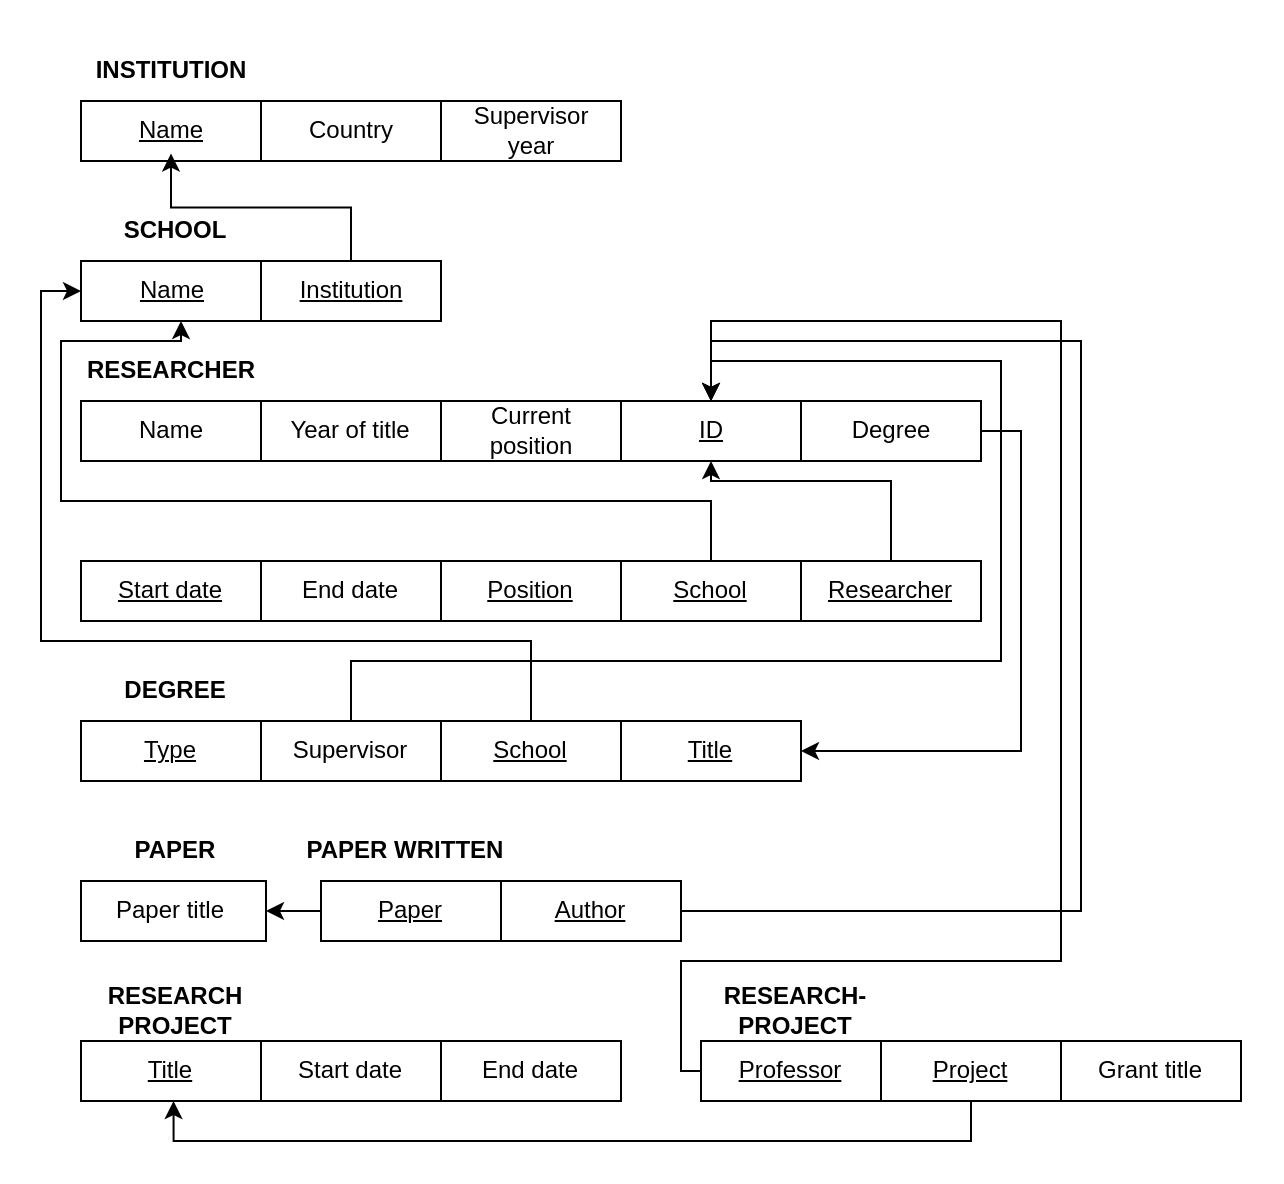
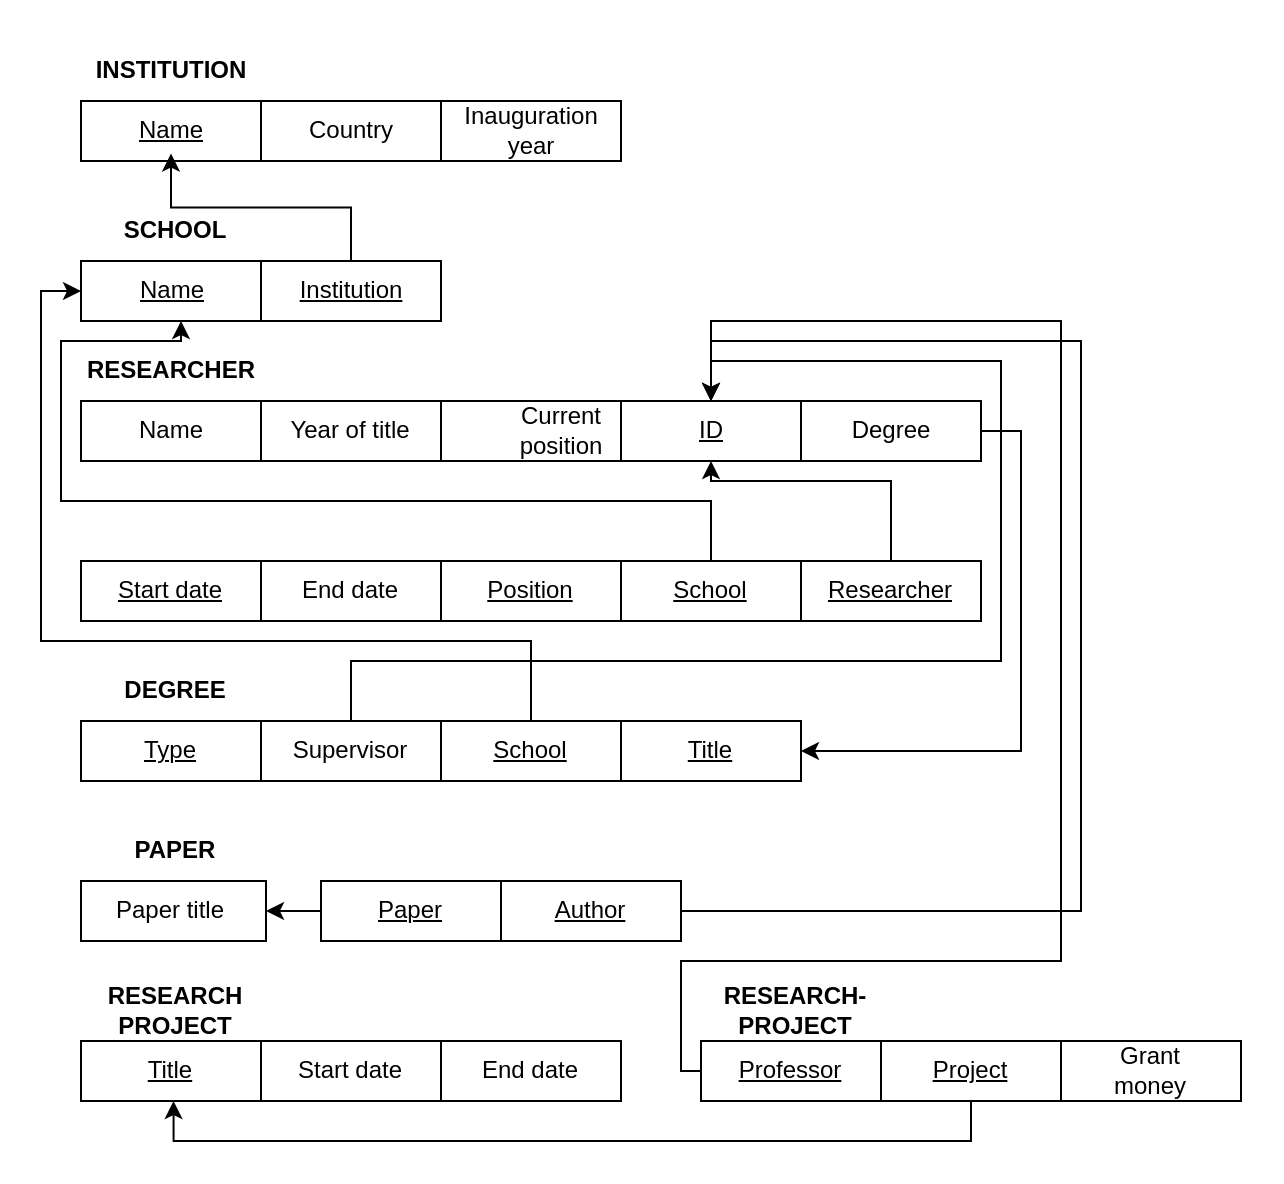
node "Supervisor year": label "Supervisor year" -> "Inauguration year"
node "Current position": moved (531, 431) -> (561, 431)
node "PAPER WRITTEN": removed
node "Grant title": label "Grant title" -> "Grant money"
